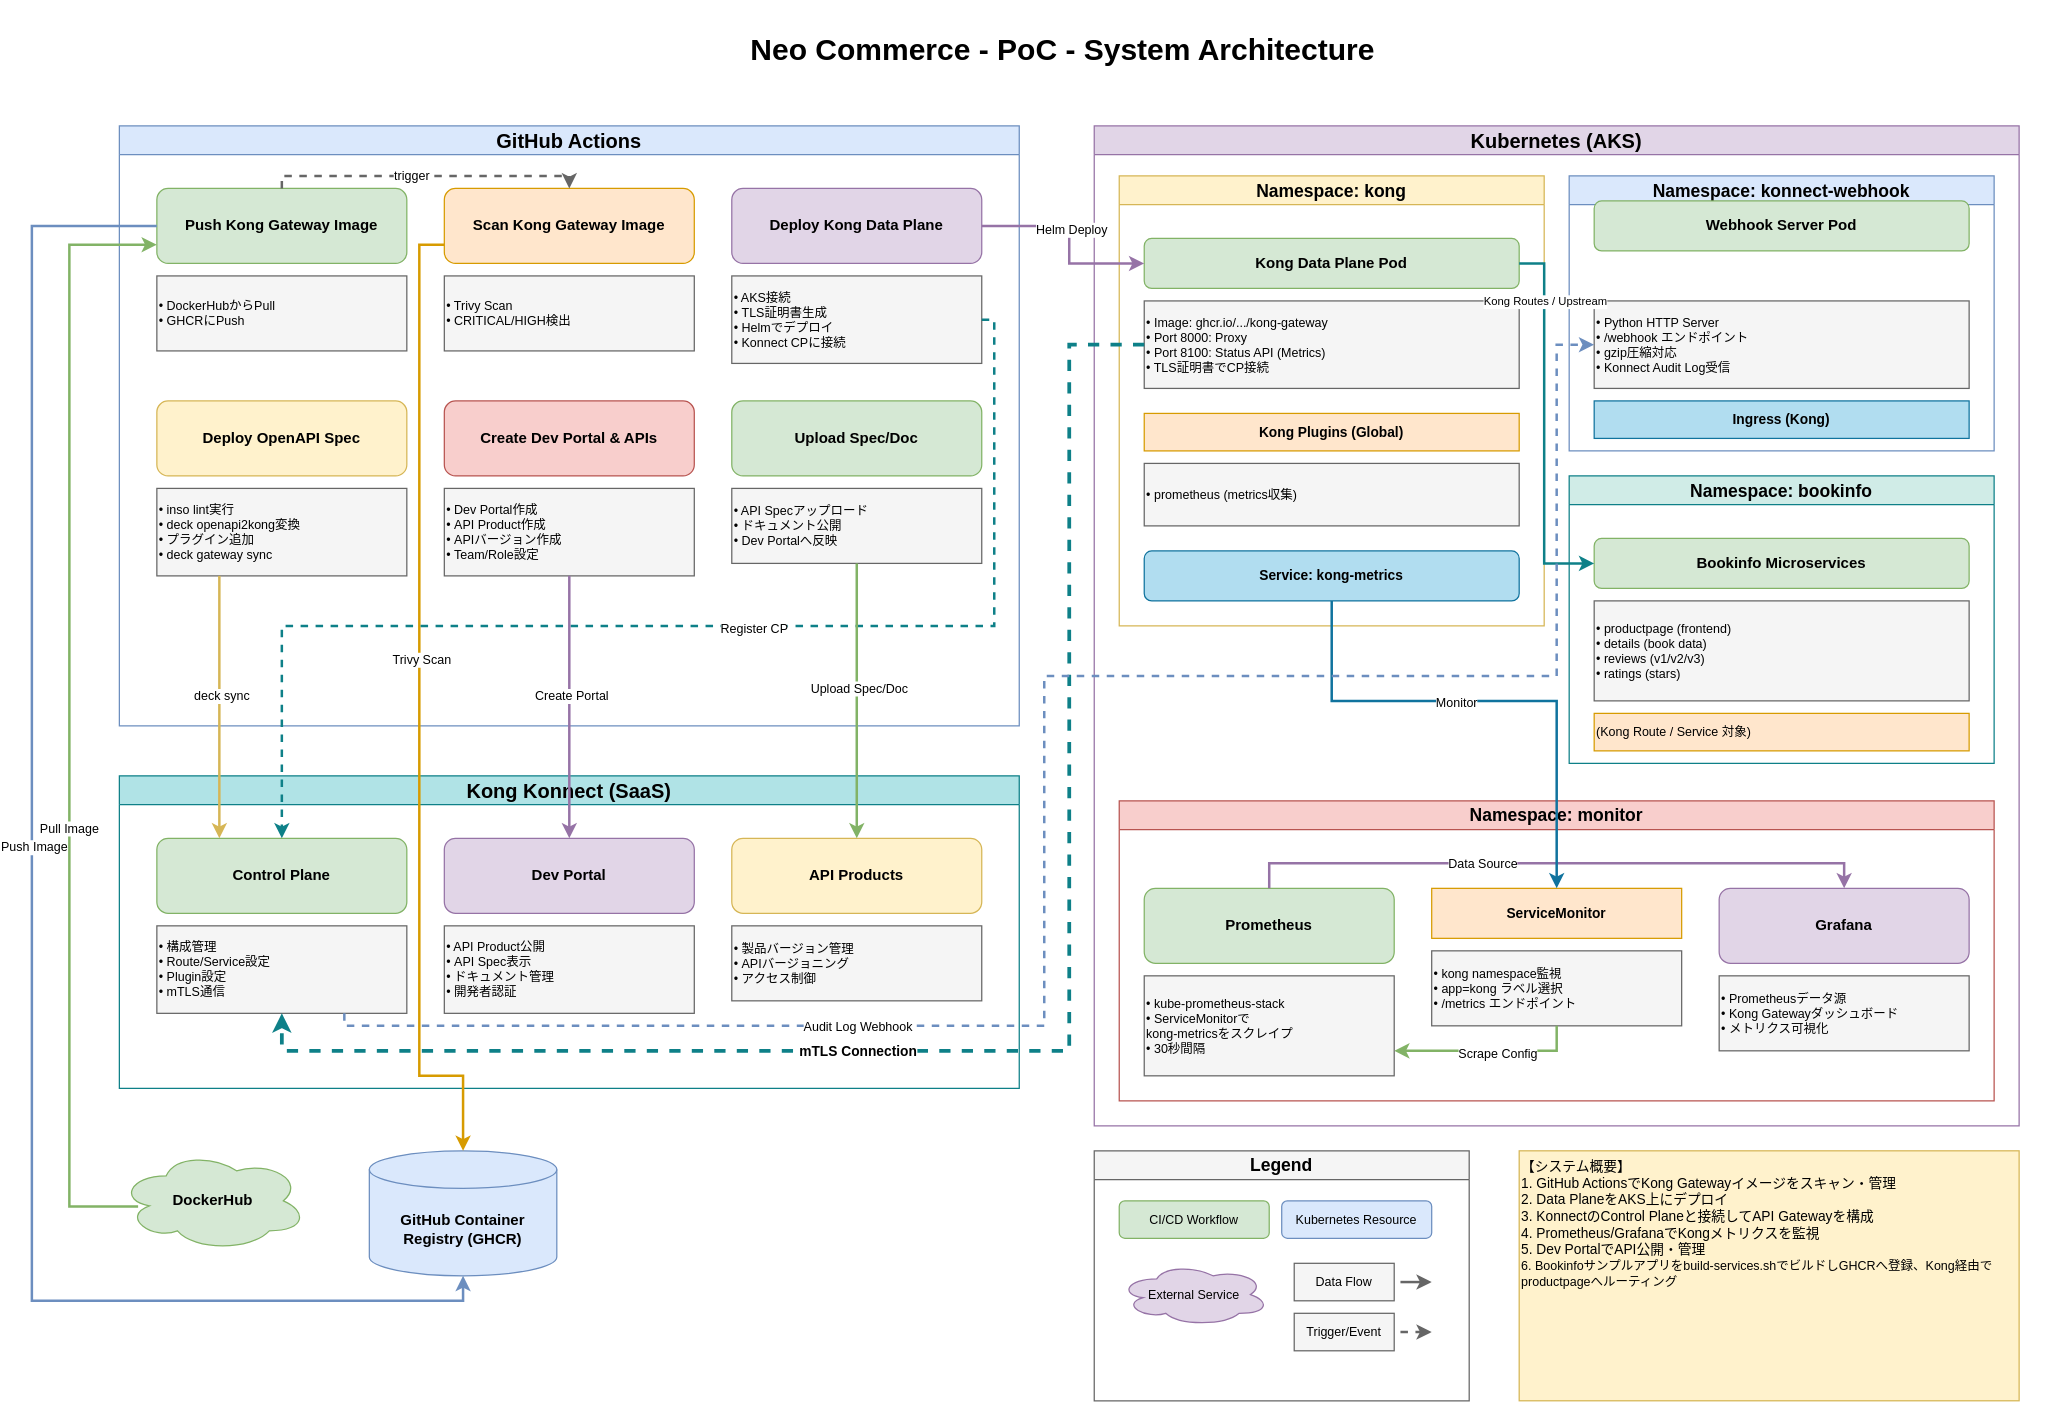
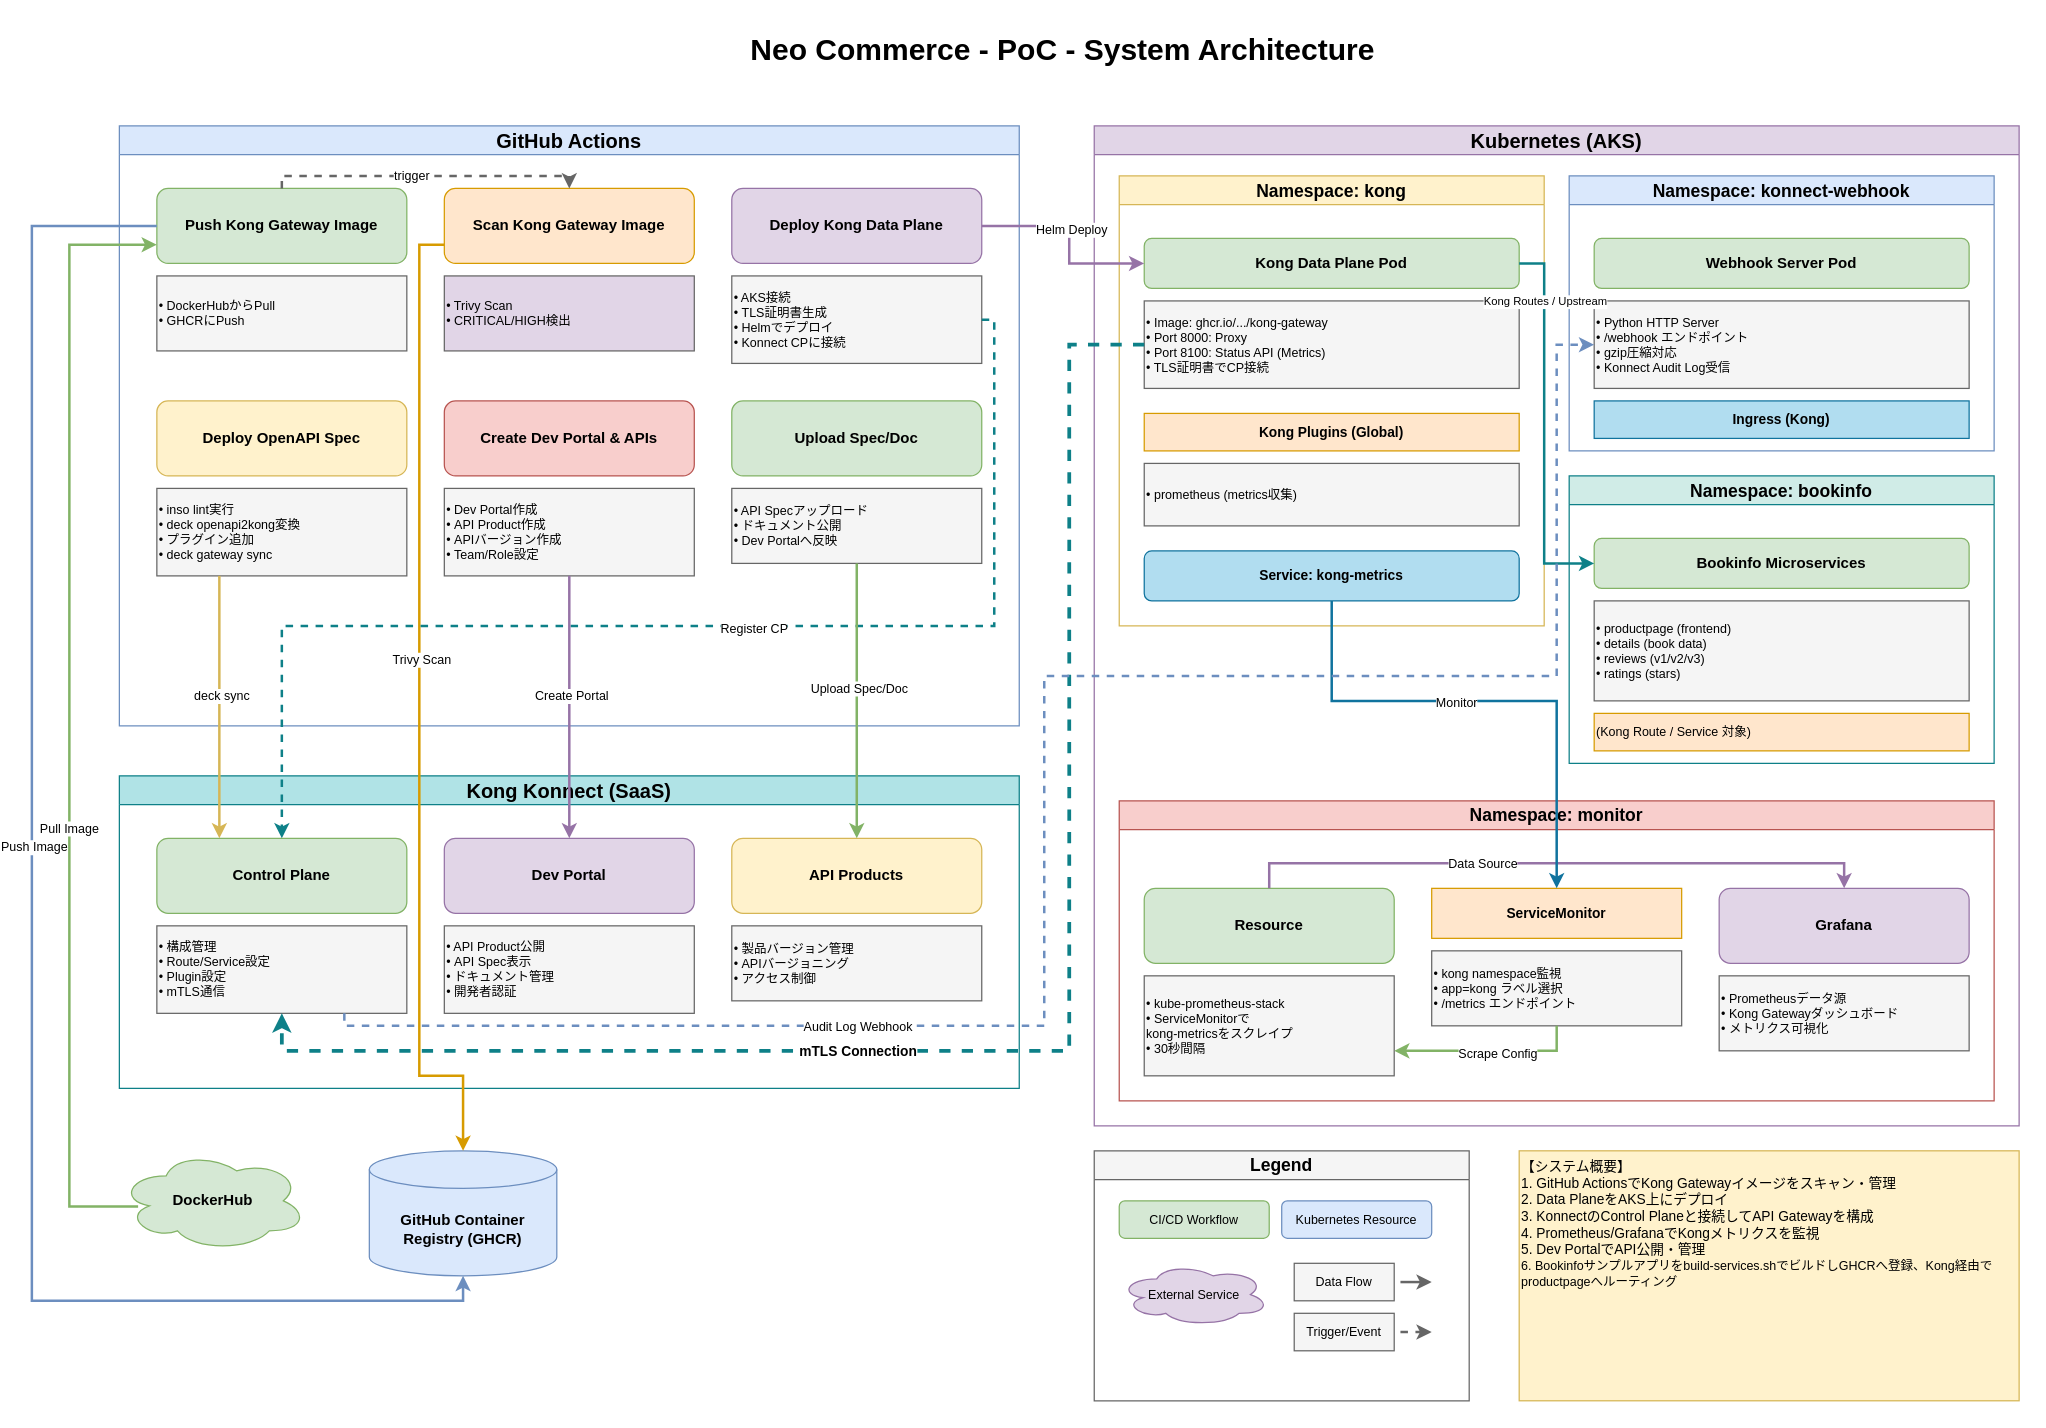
node "Webhook Server Pod": moved (1782, 226) -> (1782, 263)
node "• Trivy Scan • CRITICAL/HIGH検出": fillcolor #f5f5f5 -> #e1d5e7
node "Prometheus": label "Prometheus" -> "Resource"
